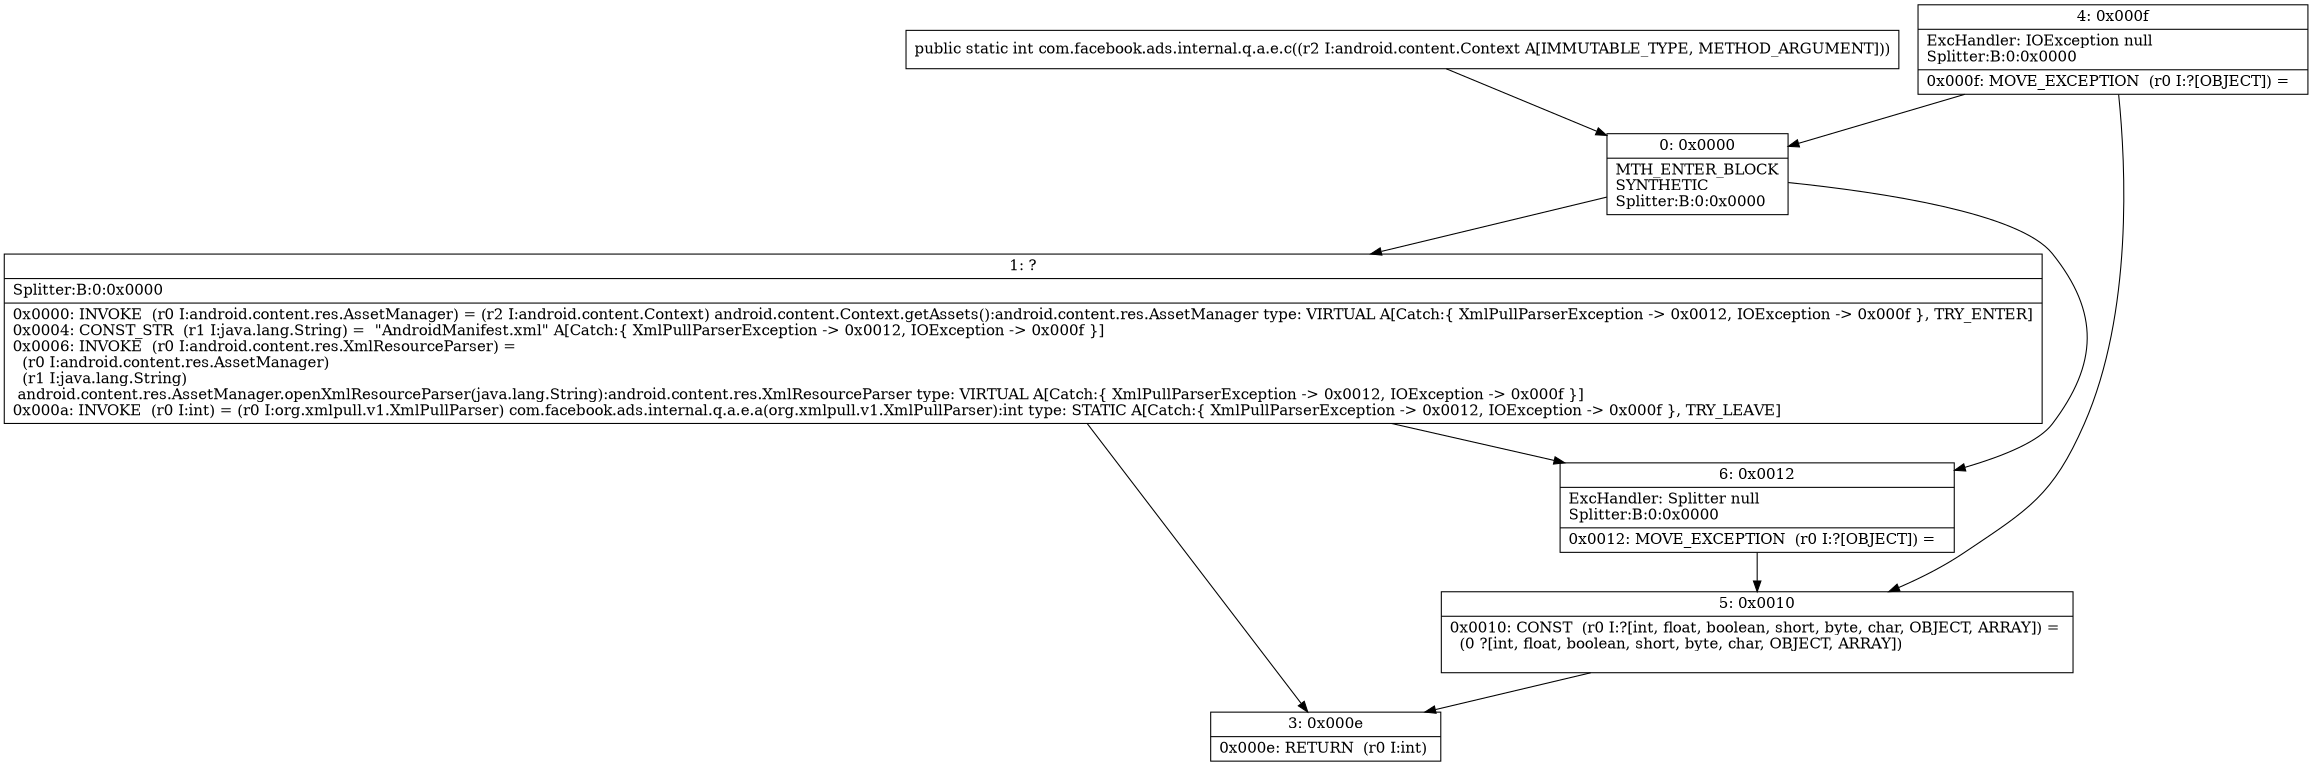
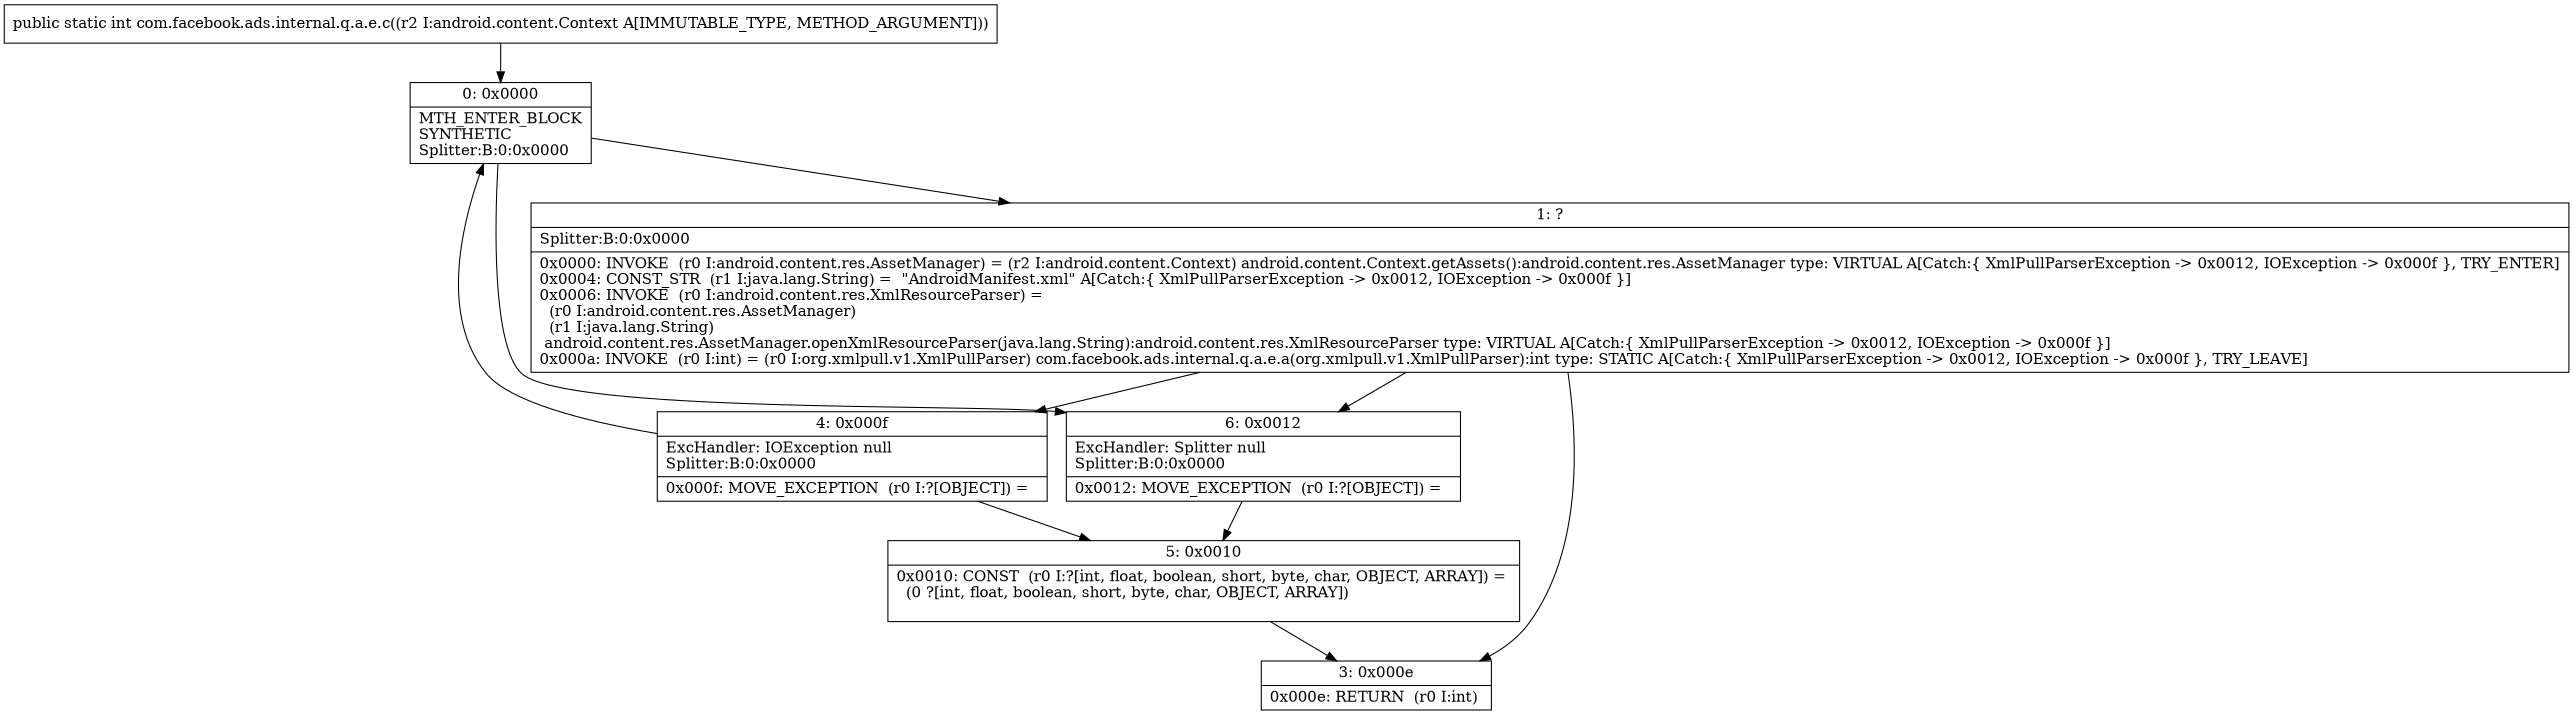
edge "1: ?" -> "4: 0x000f": added
